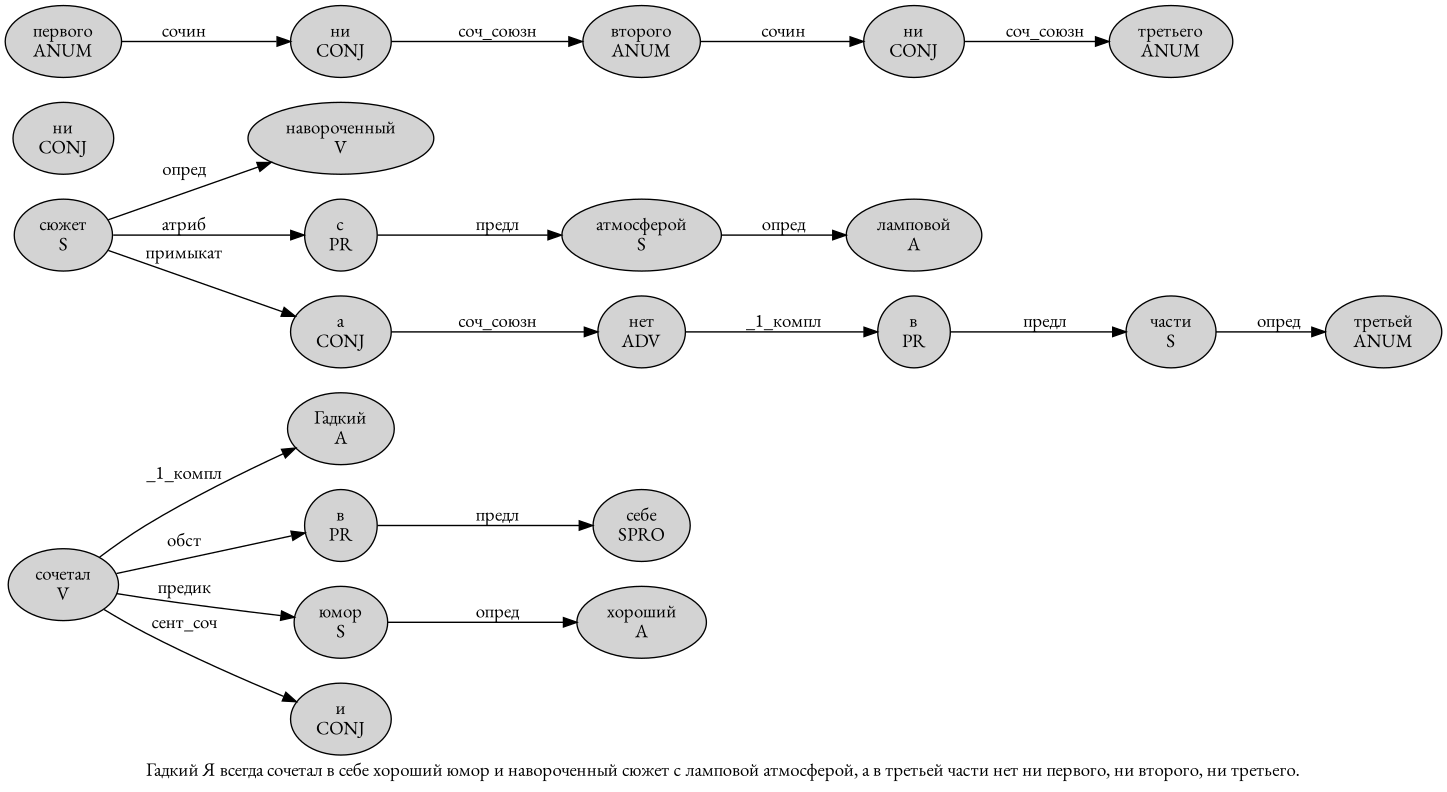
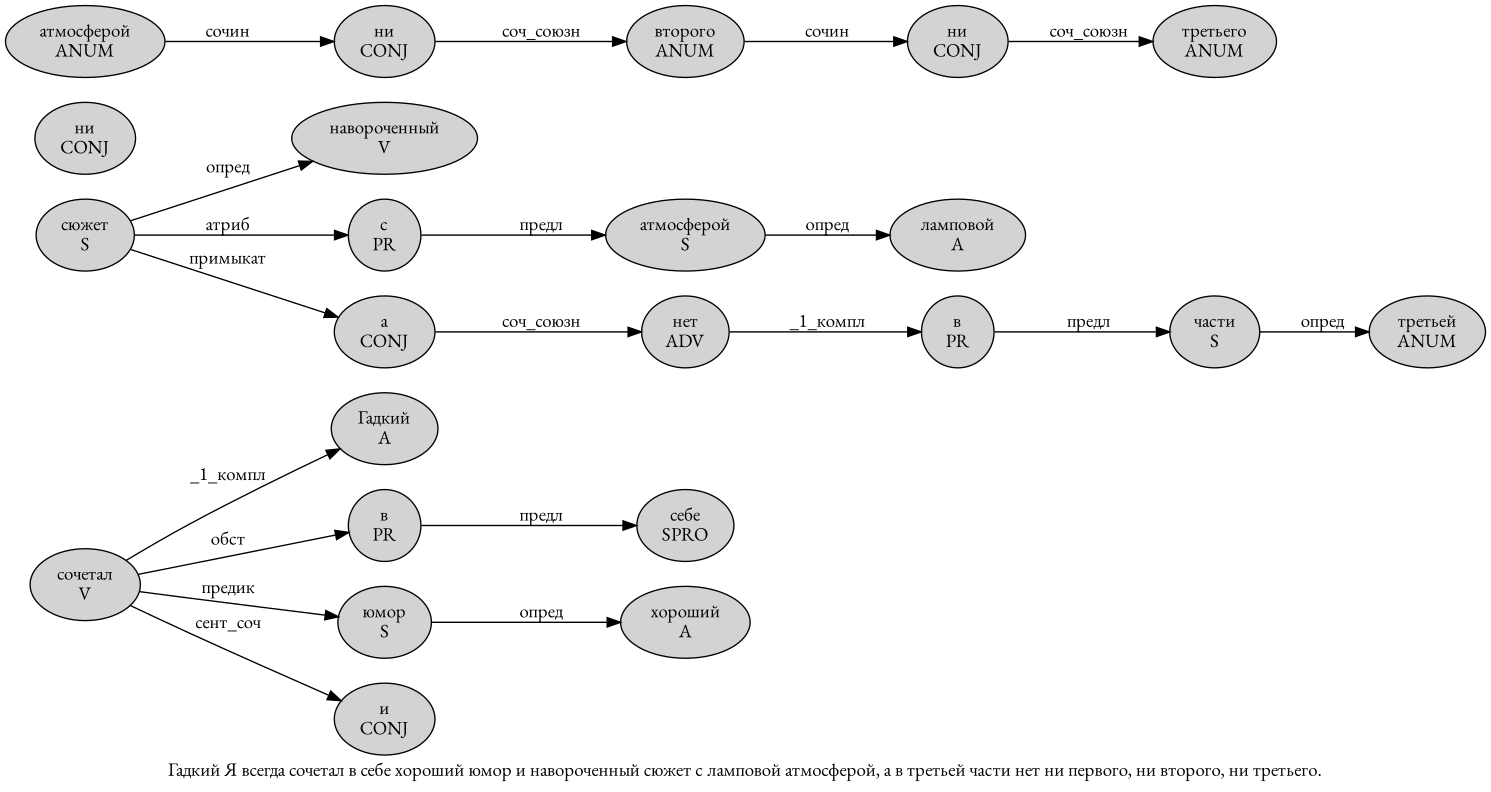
node "первого ANUM": label "первого ANUM" -> "атмосферой ANUM"
